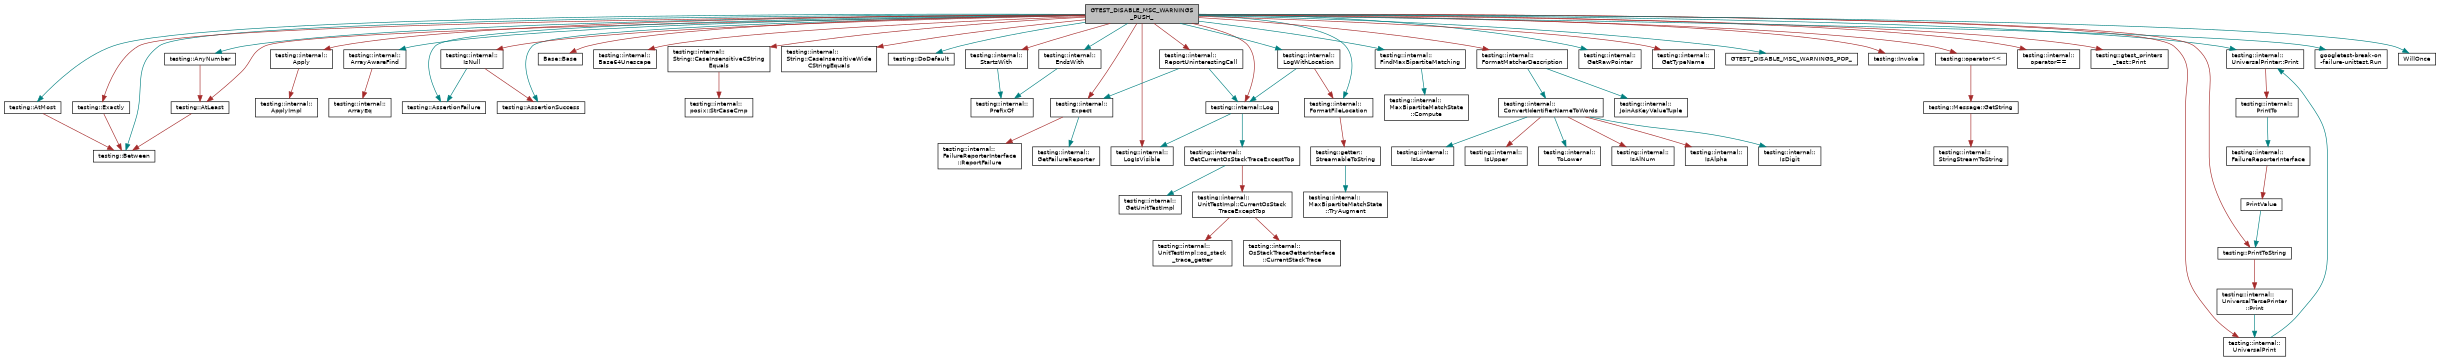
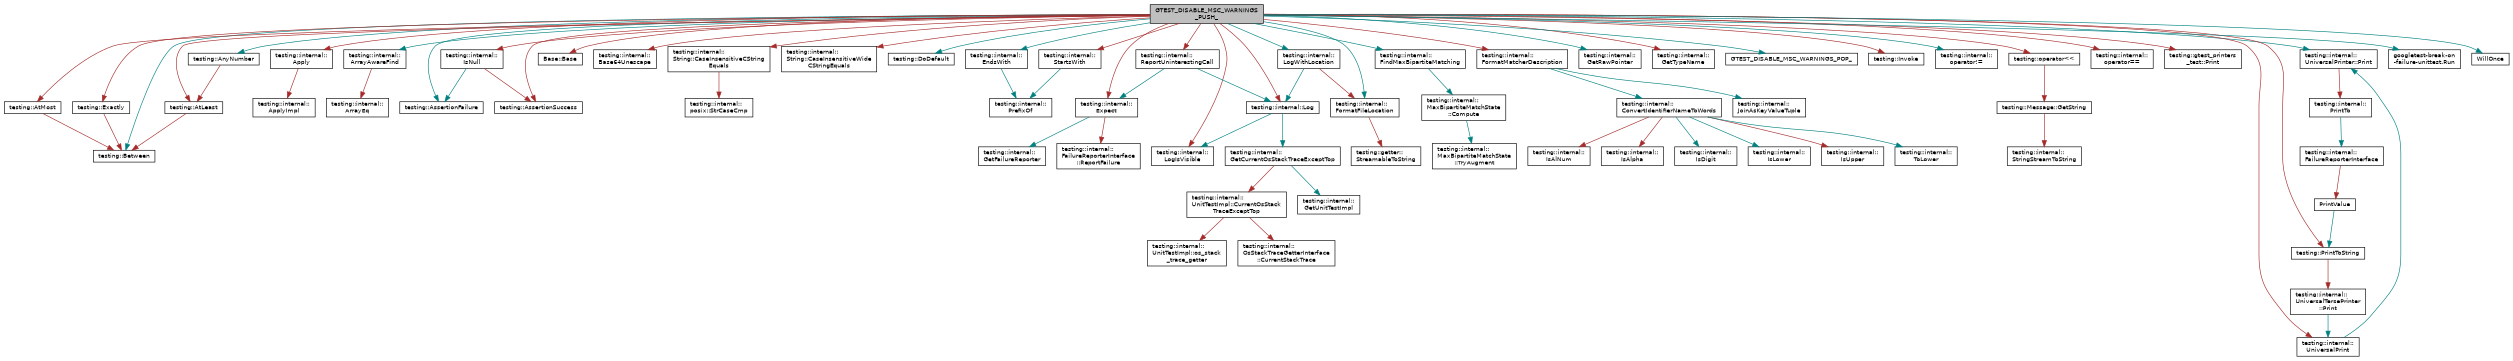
edge "GTEST_DISABLE_MSC_WARNINGS _PUSH_" -> "testing::AtMost": color teal -> brown
edge "GTEST_DISABLE_MSC_WARNINGS _PUSH_" -> "testing::AssertionSuccess": color teal -> brown
node "testing::internal:: operator!=": added
edge "testing::getter:: StreamableToString" -> "testing::internal:: MaxBipartiteMatchState ::TryAugment": now "testing::internal:: MaxBipartiteMatchState ::Compute" -> "testing::internal:: MaxBipartiteMatchState ::TryAugment"
